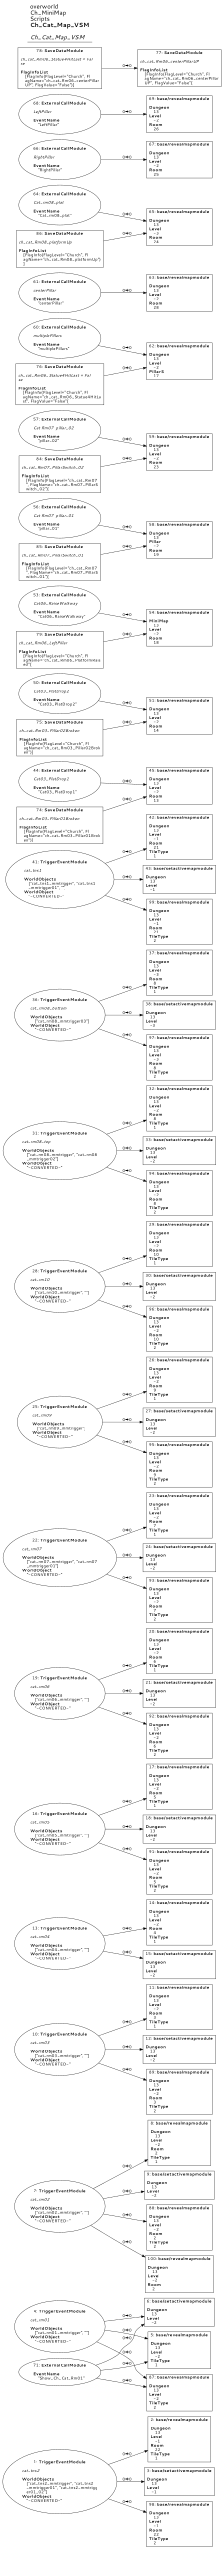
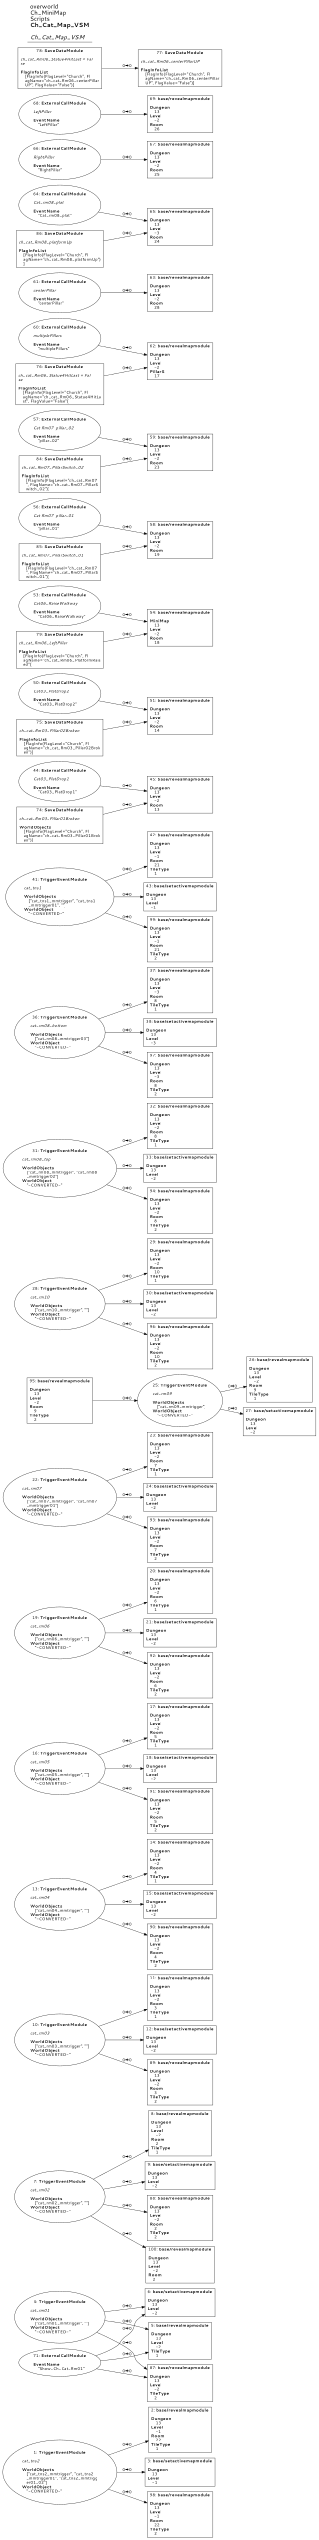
node "58:": text "Pillar" -> "Level"
node "74:": text "FlagInfoList" -> "WorldObjects"
edge "25:" -> "95:": reversed
node "90:": added
